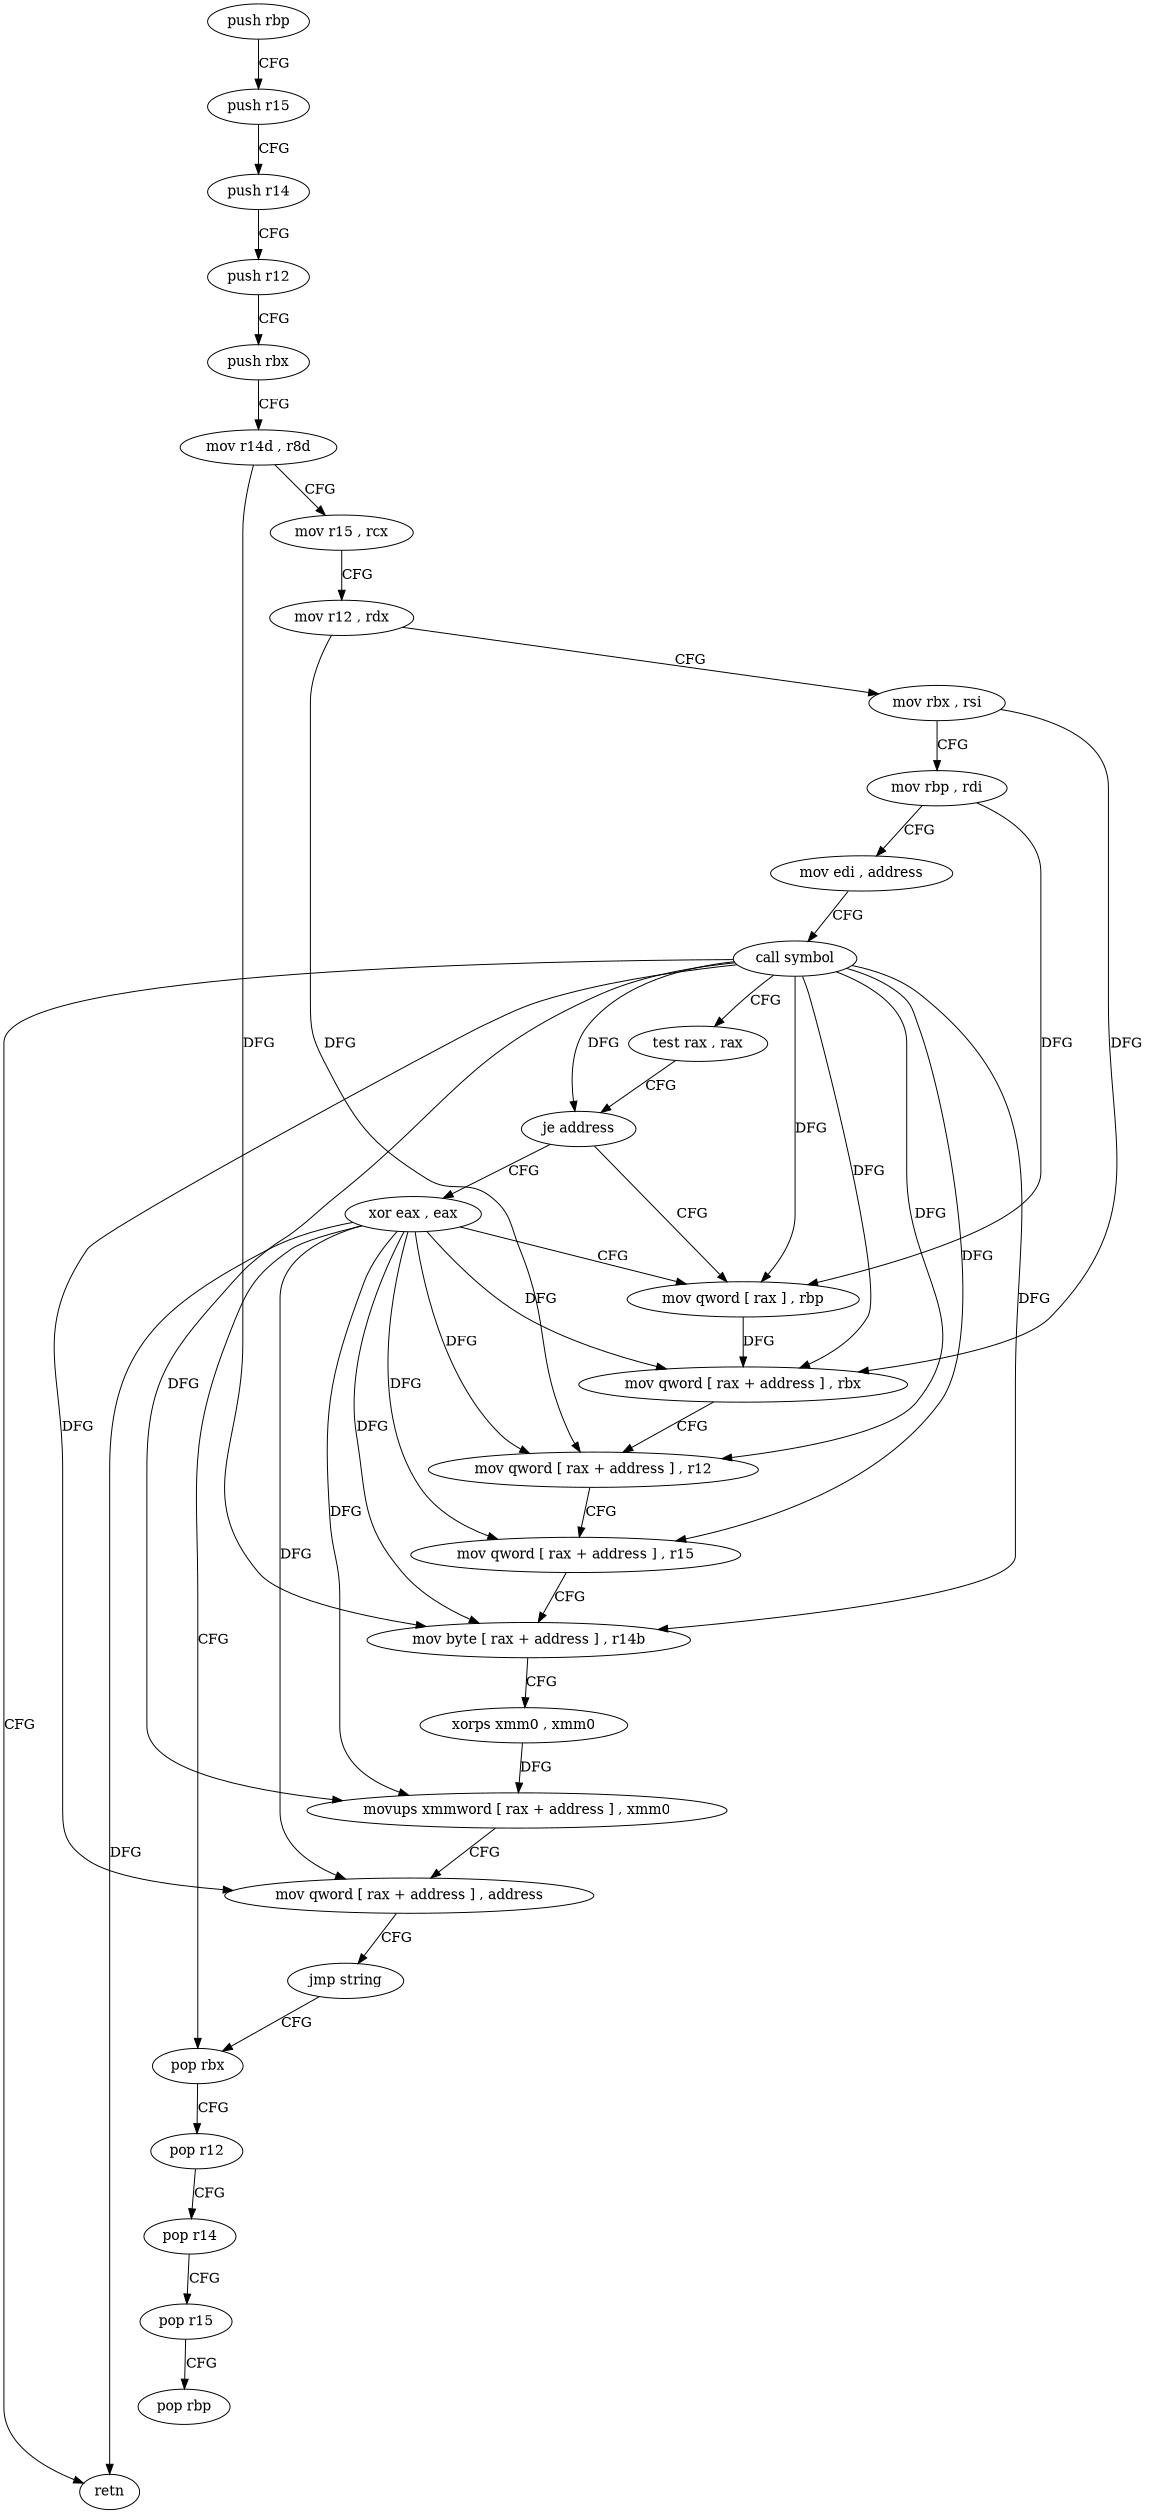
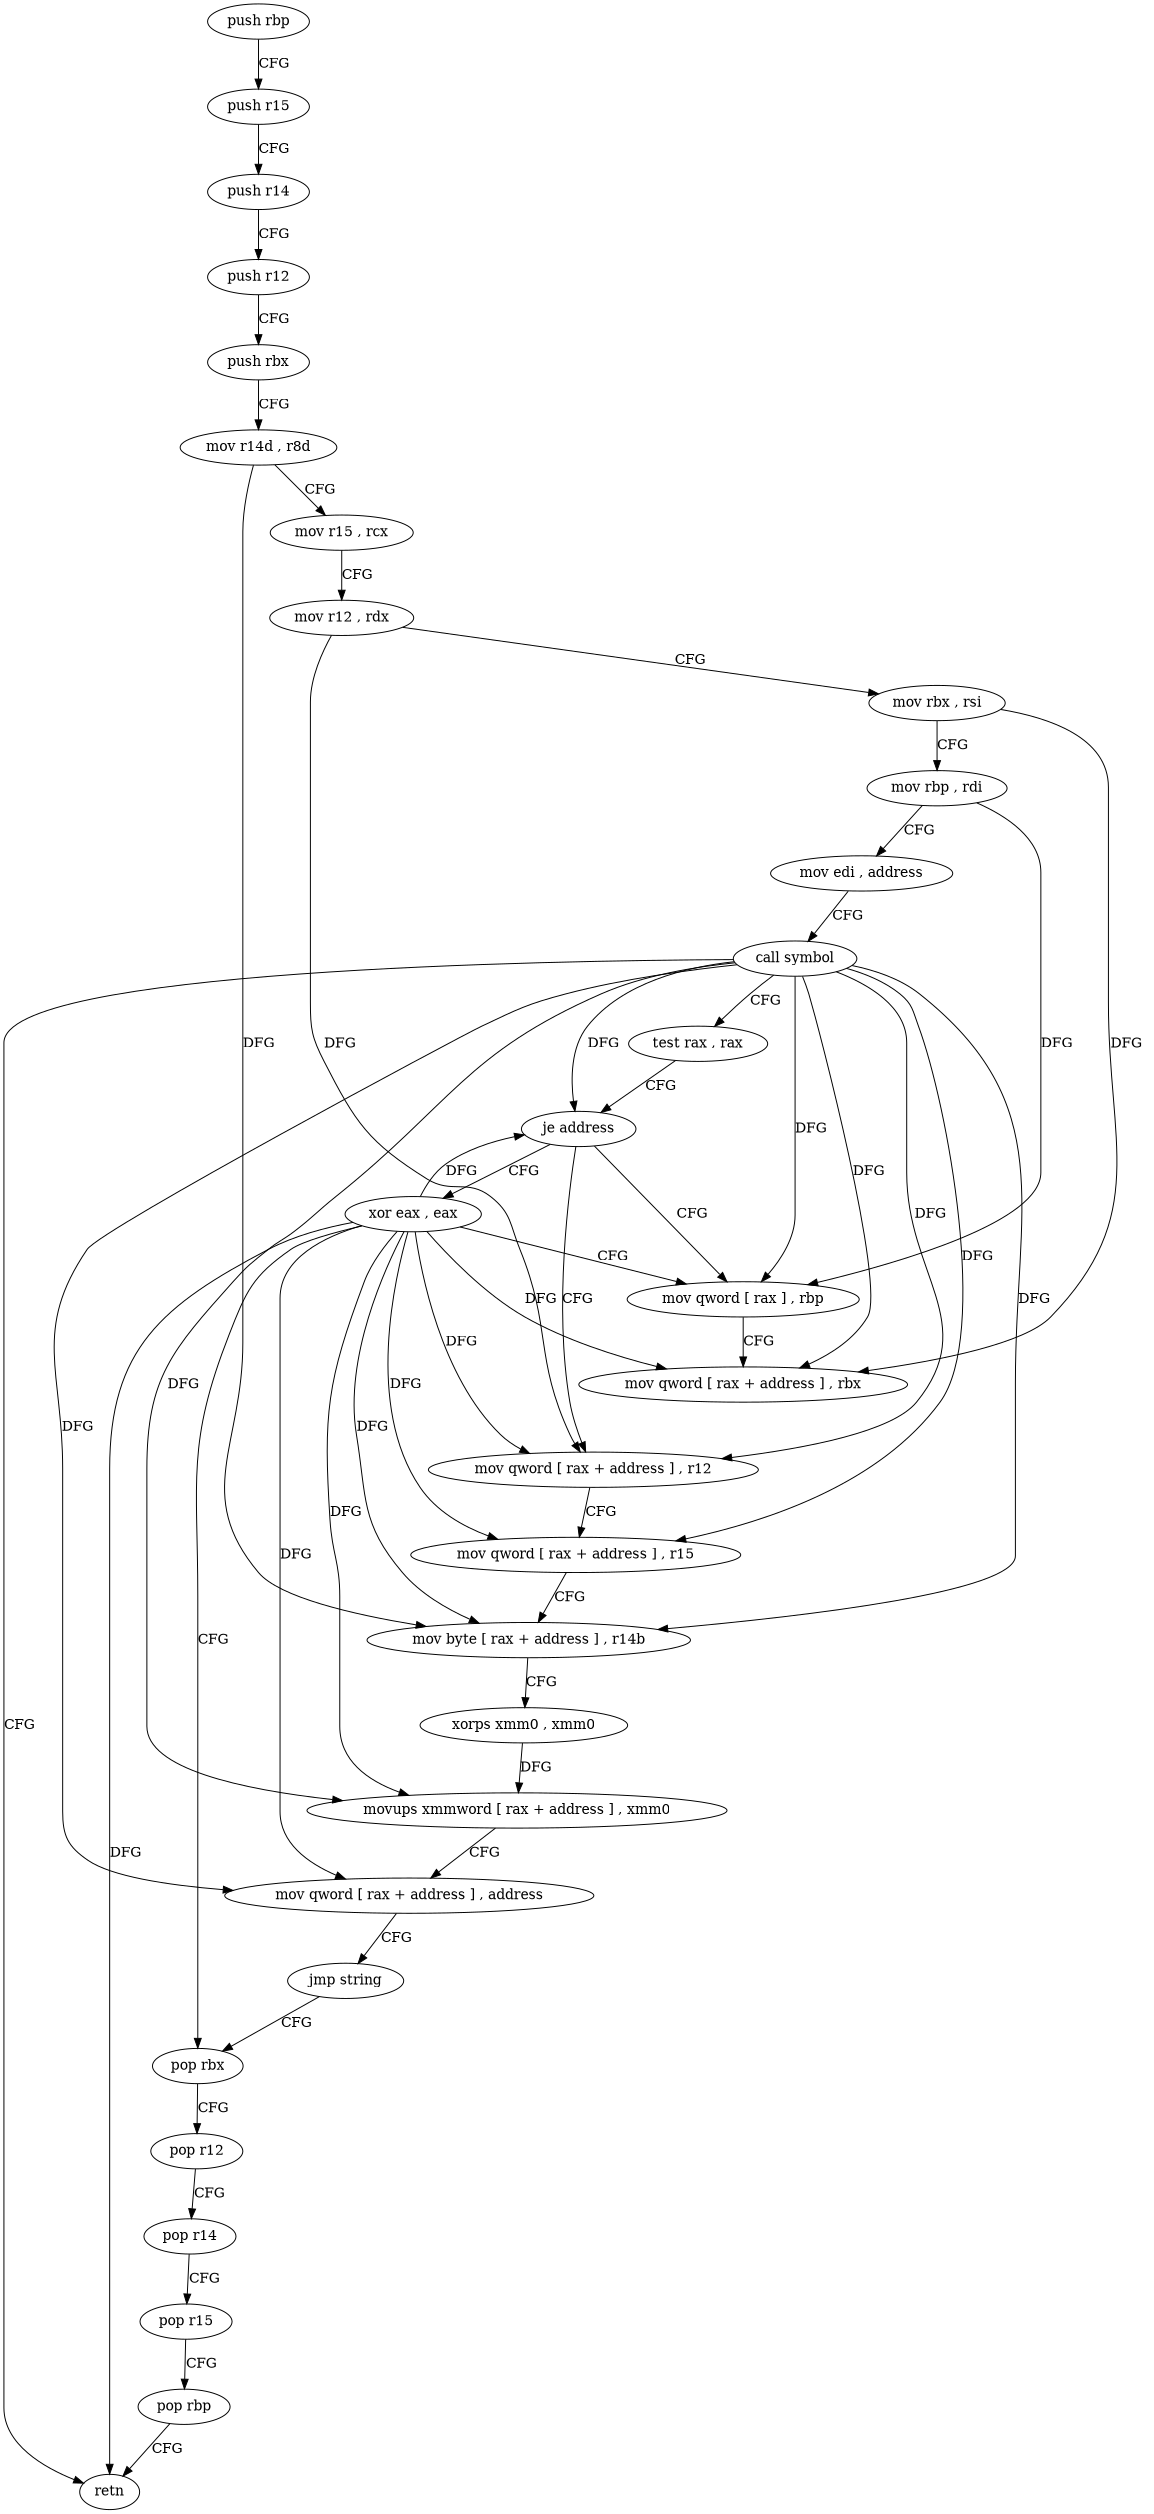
edge "xor eax , eax" -> "je address": added, label "DFG"
edge "mov qword [ rax ] , rbp" -> "mov qword [ rax + address ] , rbx": label "DFG" -> "CFG"
edge "mov qword [ rax + address ] , rbx" -> "mov qword [ rax + address ] , r12": now "je address" -> "mov qword [ rax + address ] , r12"
edge "pop rbp" -> "retn": added, label "CFG"
